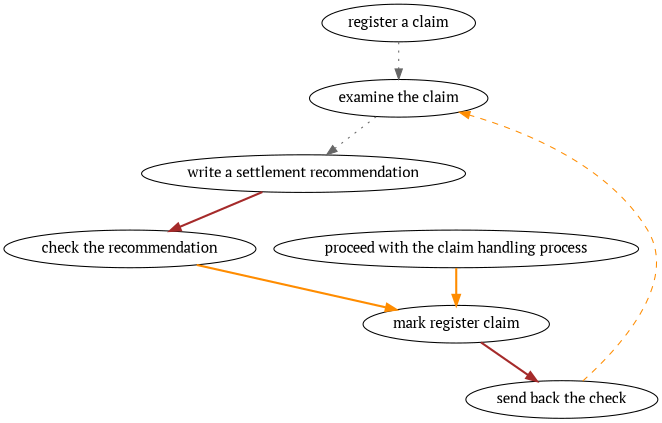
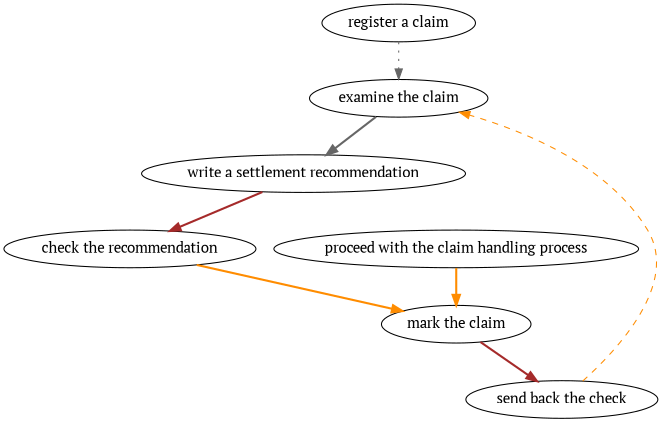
edge "examine the claim" -> "write a settlement recommendation": style dotted -> bold
node "mark register claim": label "mark register claim" -> "mark the claim"
